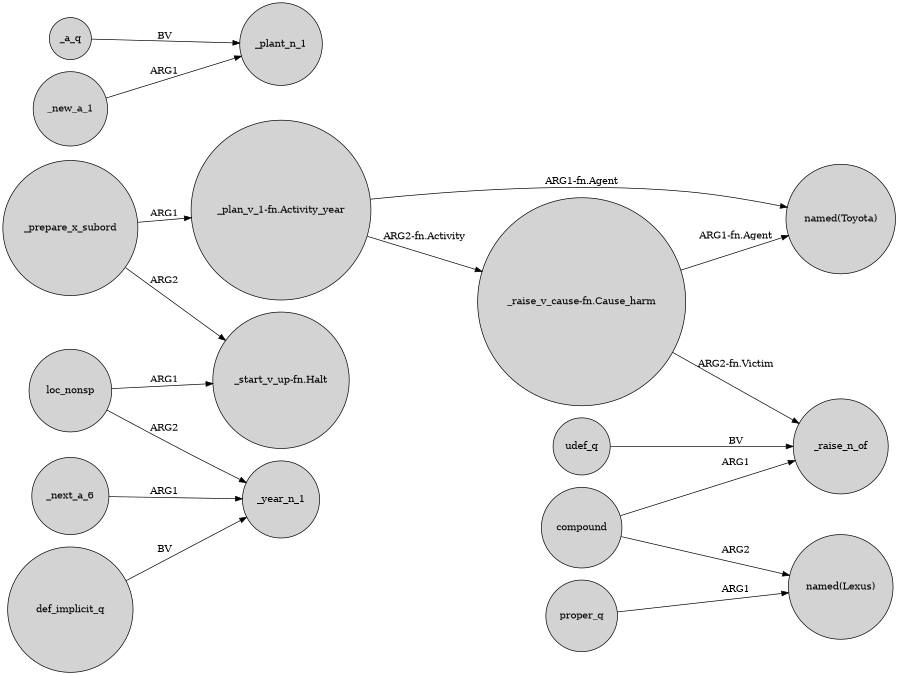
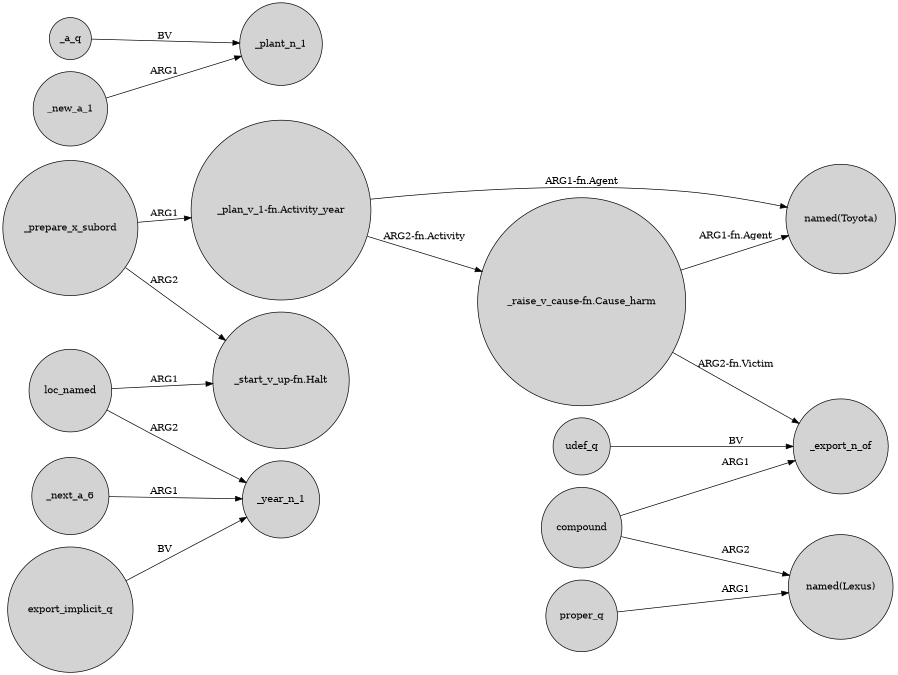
node "loc_nonsp": label "loc_nonsp" -> "loc_named"
node "_raise_n_of": label "_raise_n_of" -> "_export_n_of"
node "def_implicit_q": label "def_implicit_q" -> "export_implicit_q"
